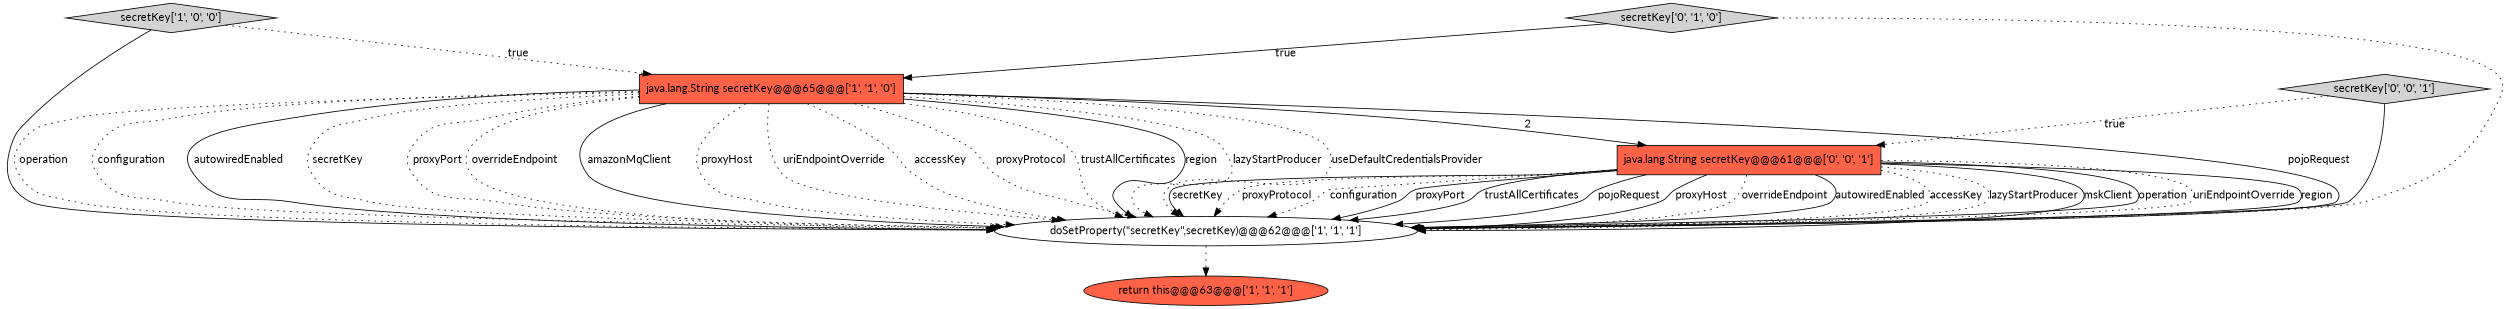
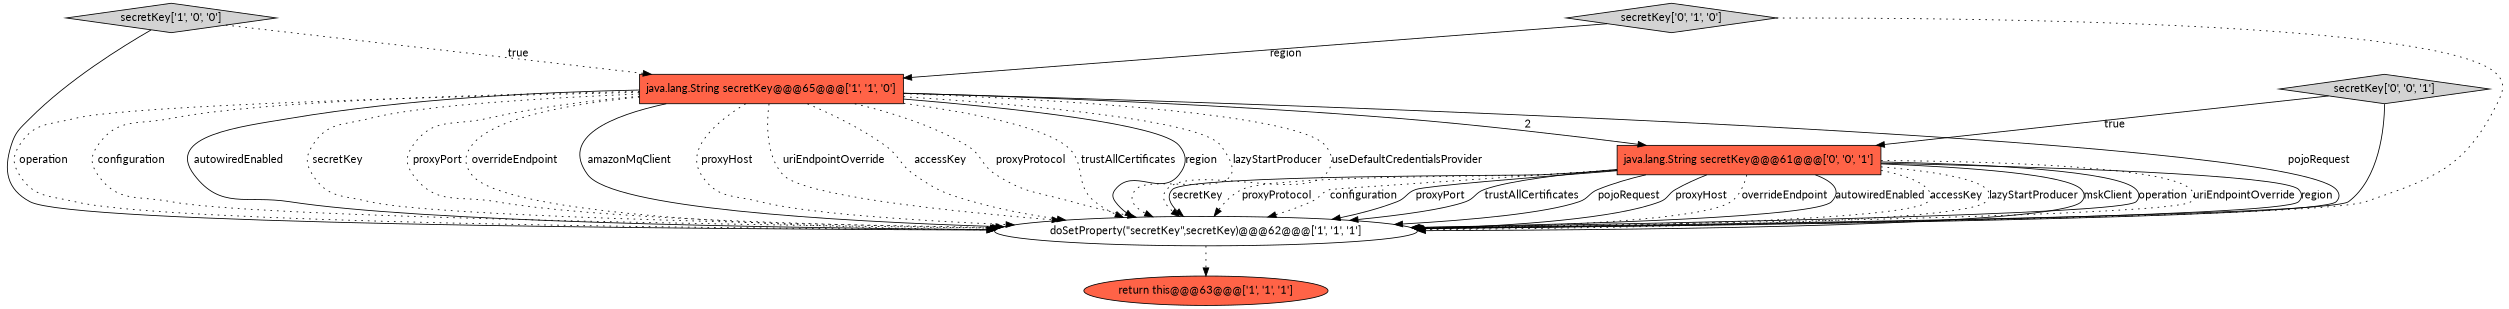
edge "secretKey['0', '1', '0']" -> "java.lang.String secretKey@@@65@@@['1', '1', '0']": label "true" -> "region"
edge "secretKey['0', '0', '1']" -> "java.lang.String secretKey@@@61@@@['0', '0', '1']": style dotted -> solid
